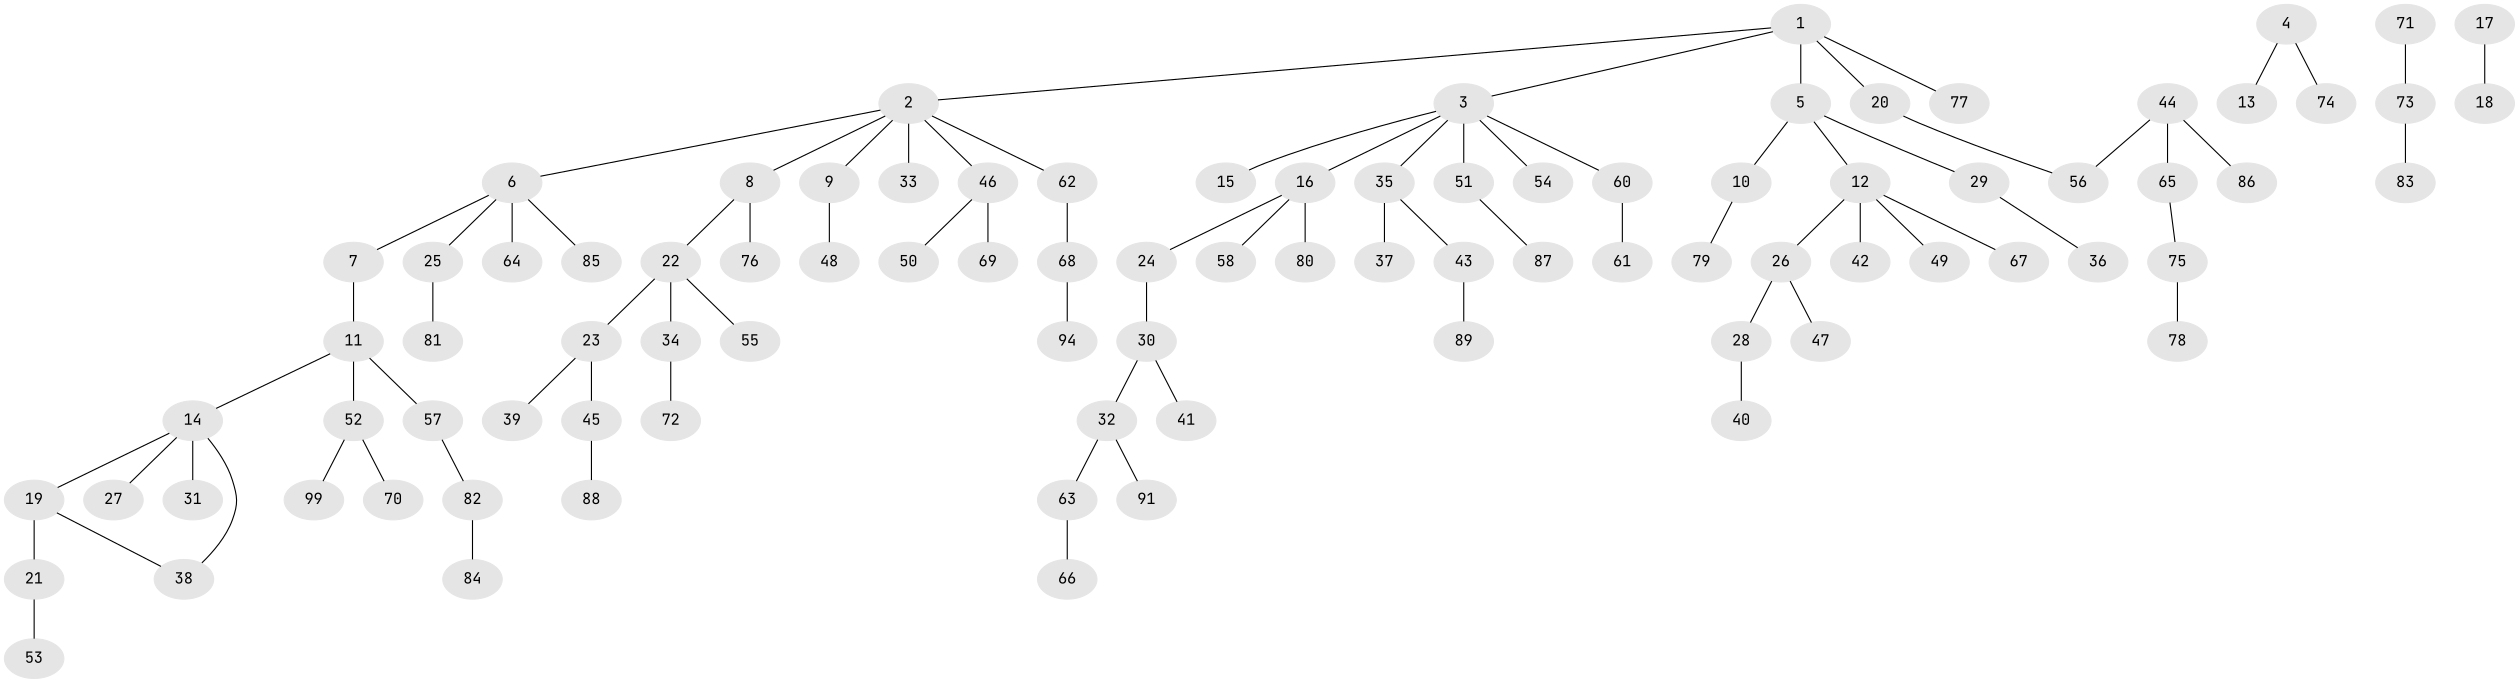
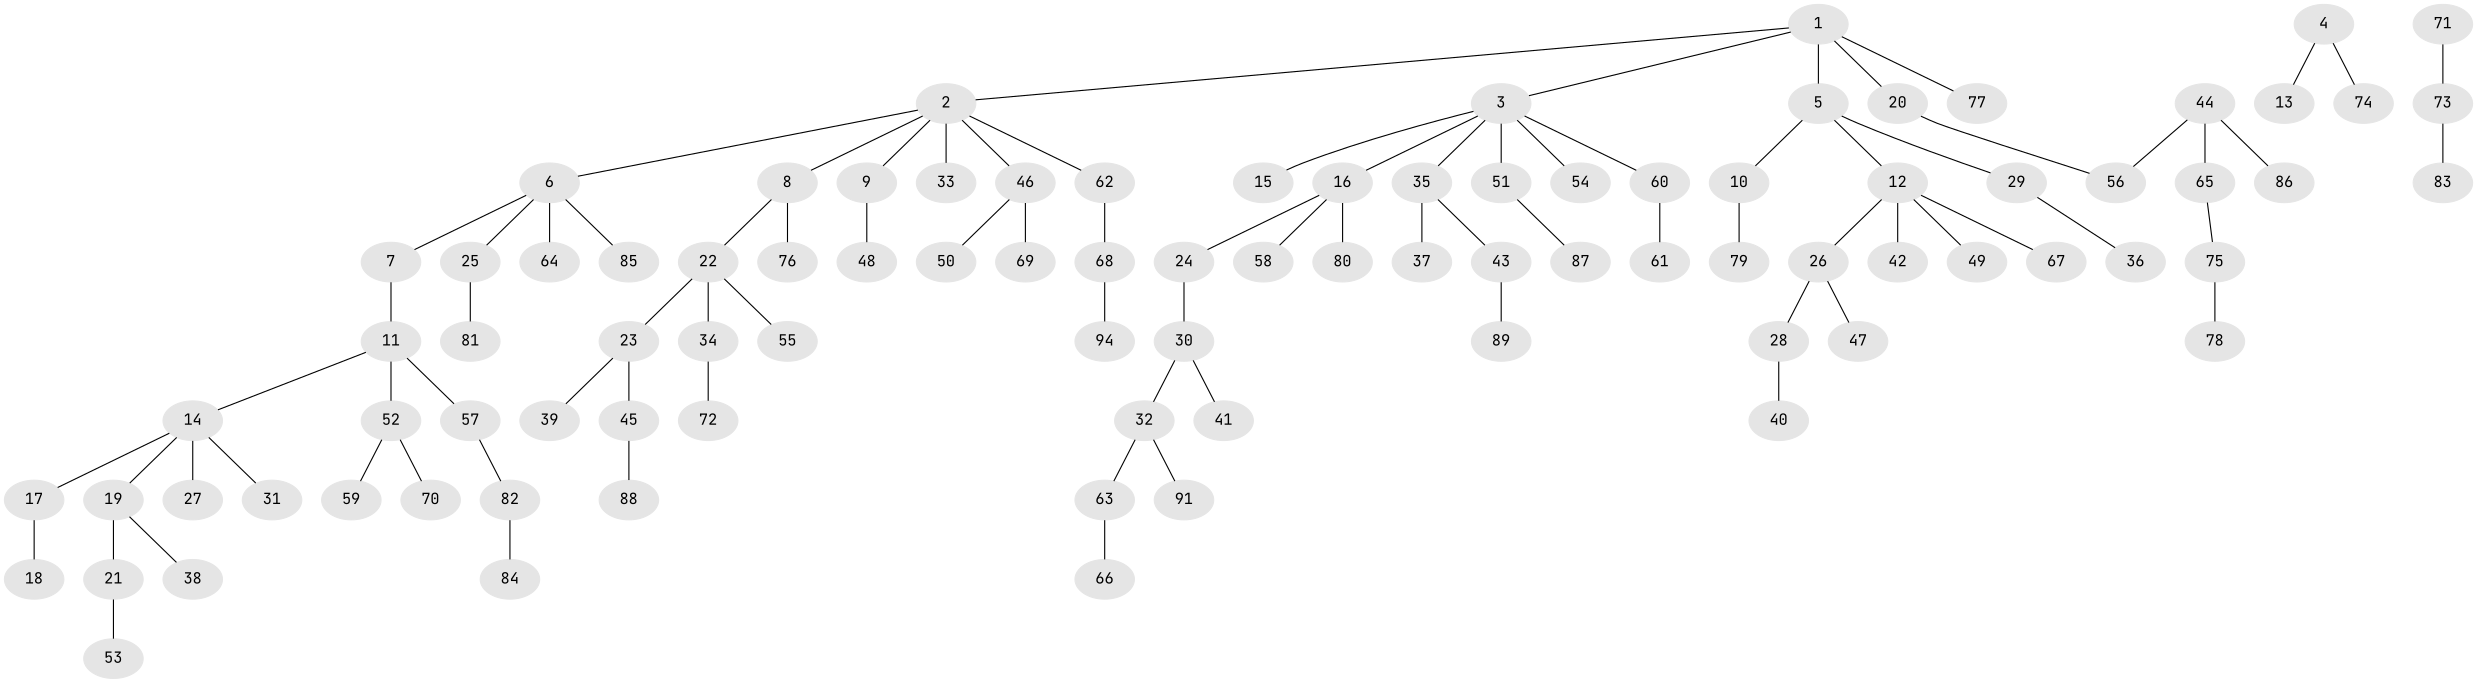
node "99": label "99" -> "59"
edge "14" -- "38": now "14" -- "17"
